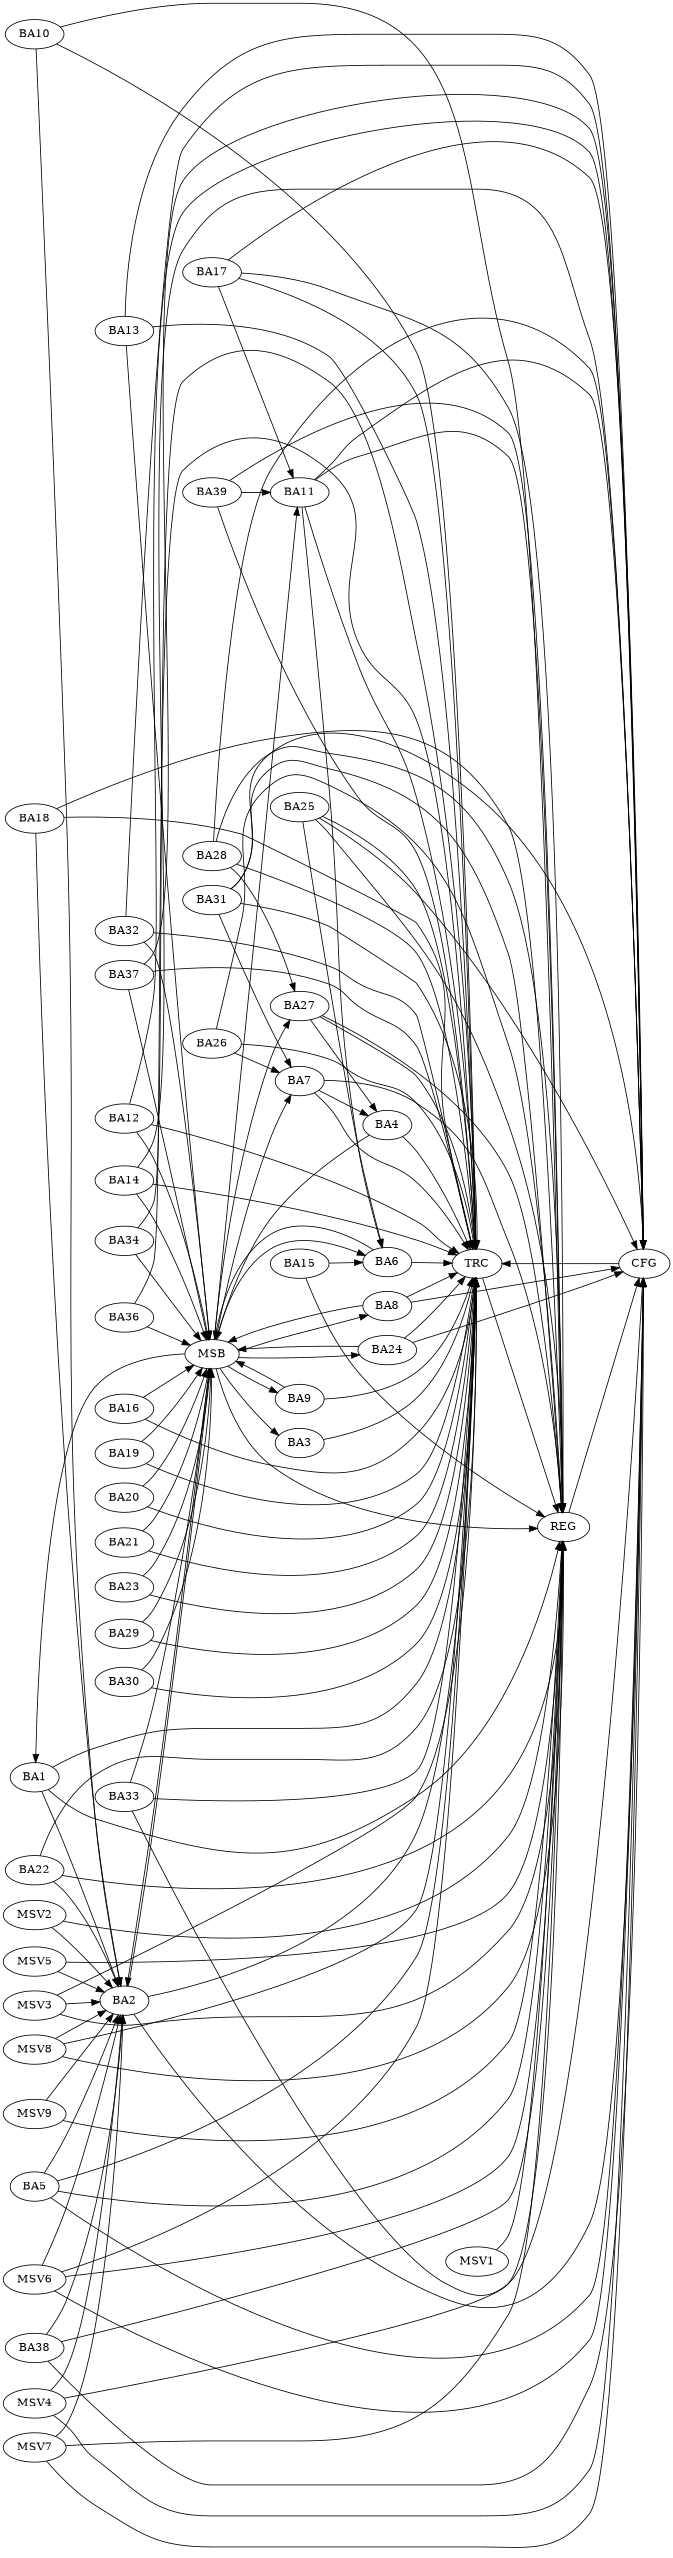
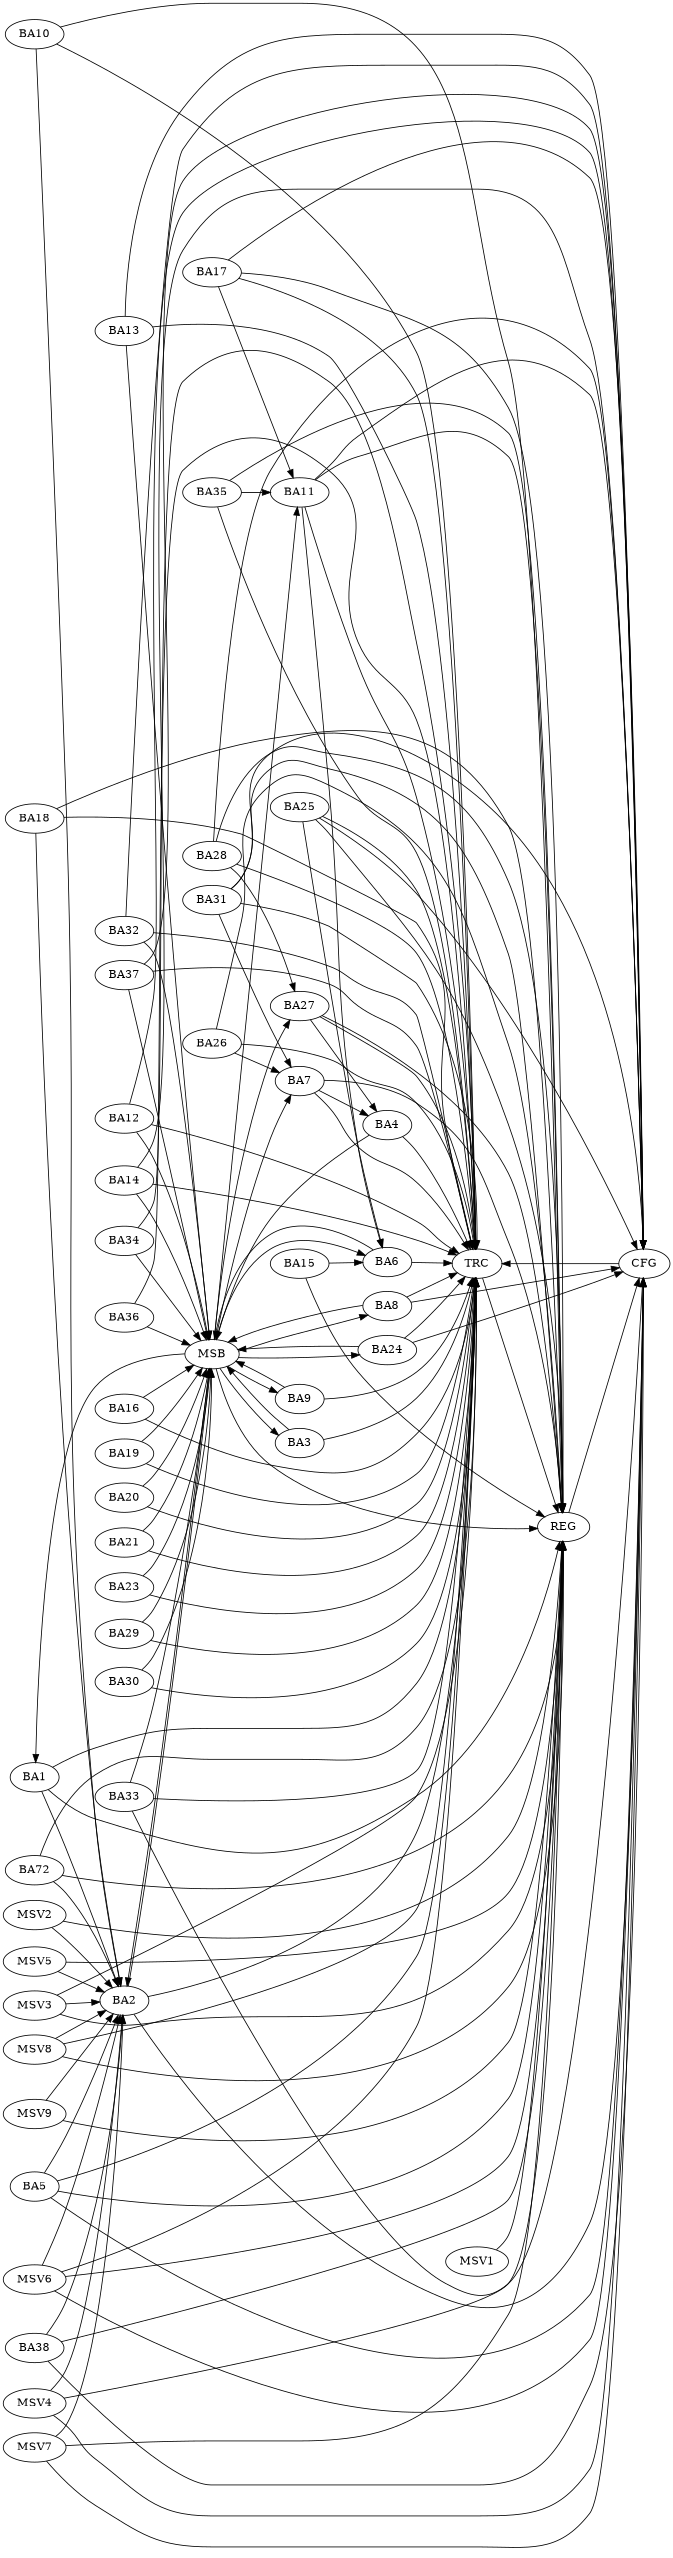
node "BA39": label "BA39" -> "BA35"
edge "BA3" -> "MSB": added
node "BA22": label "BA22" -> "BA72"
